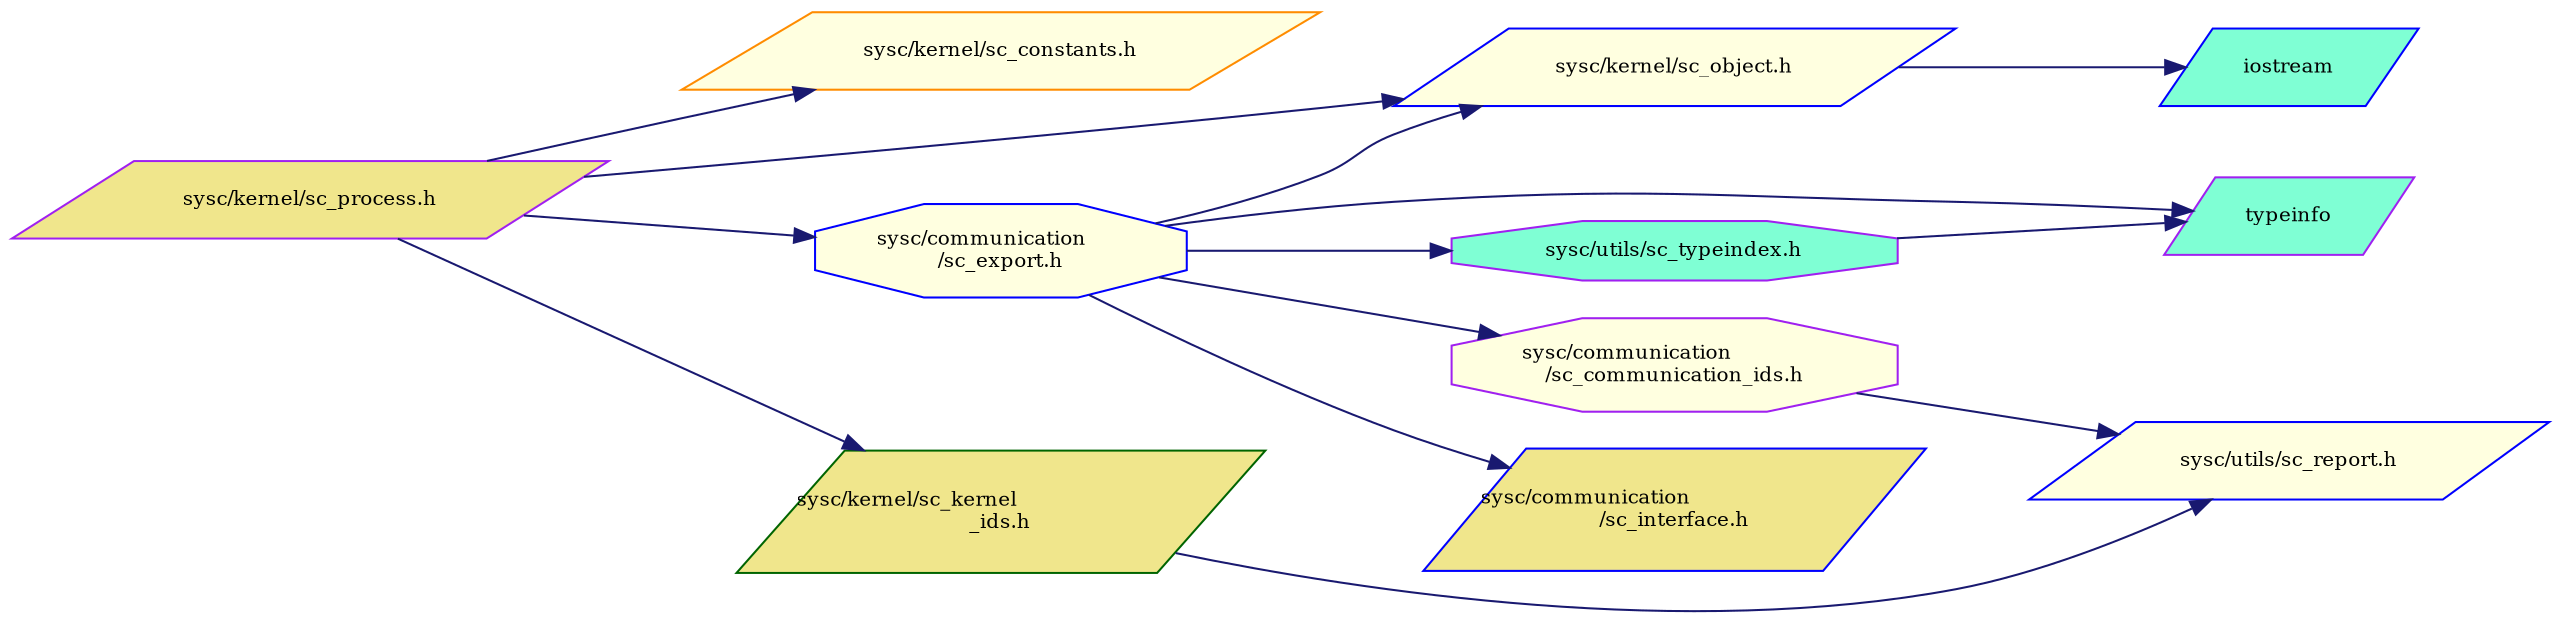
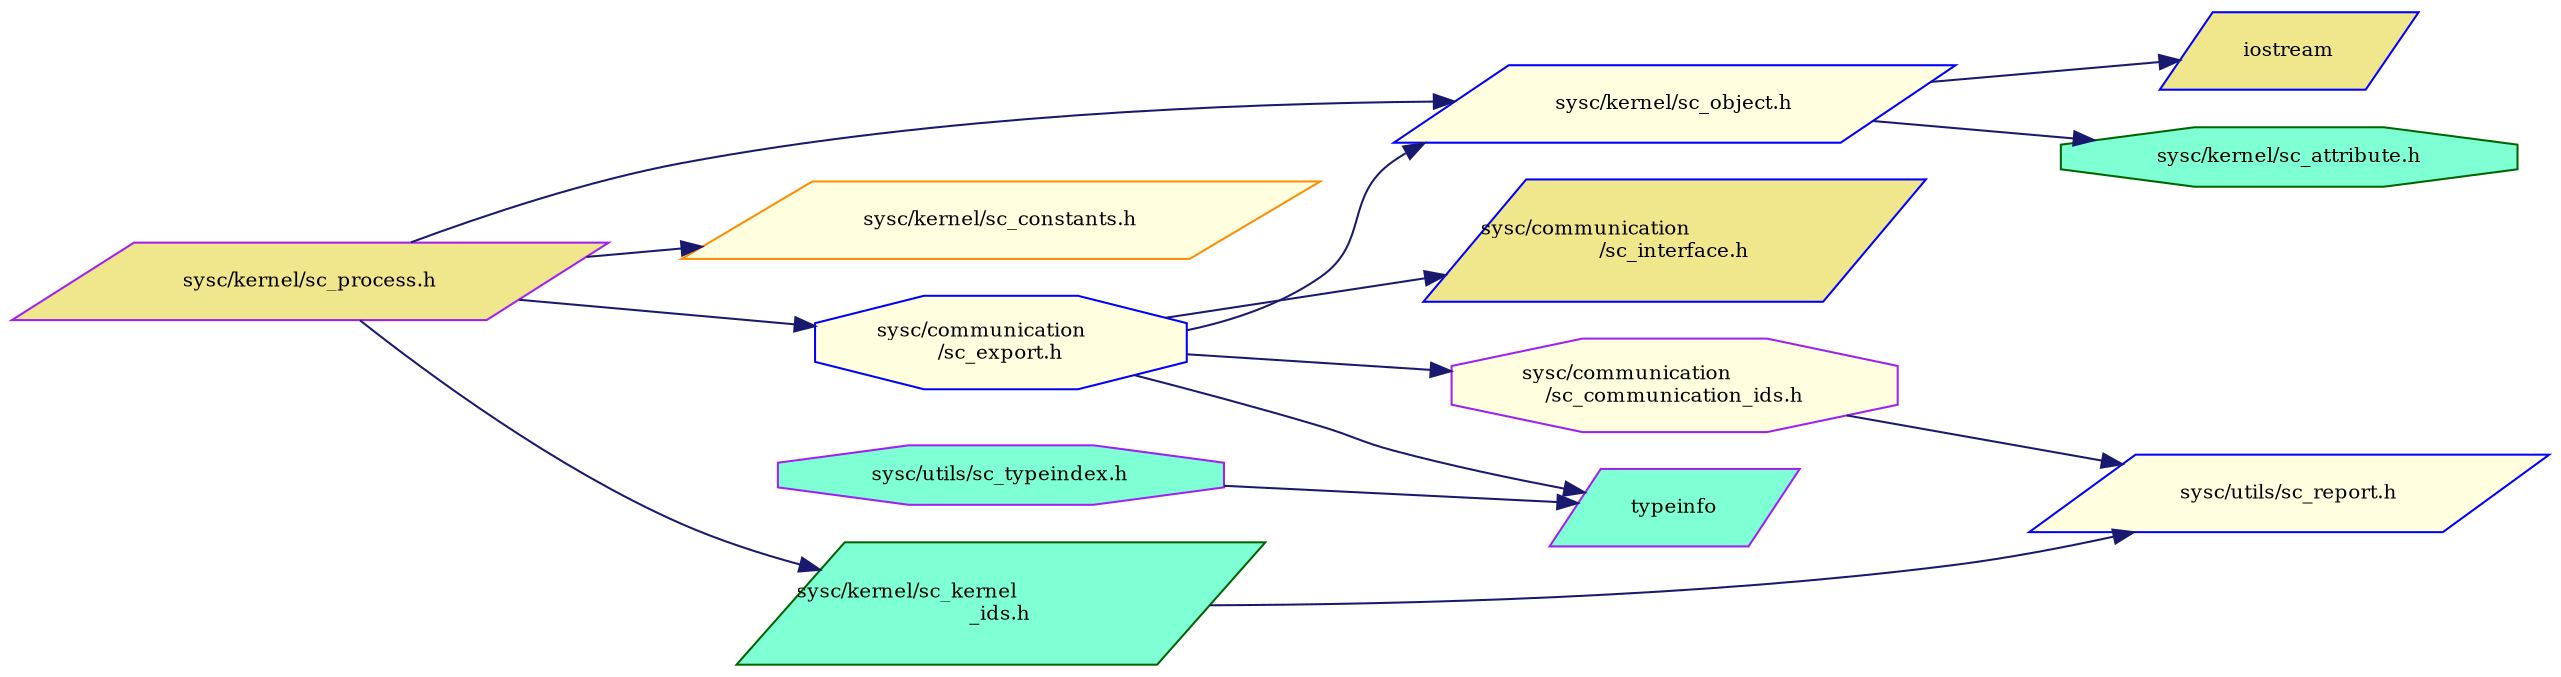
node "iostream": fillcolor aquamarine -> khaki
node "sysc/kernel/sc_attribute.h": added
edge "sysc/communication /sc_export.h" -> "sysc/utils/sc_typeindex.h": removed
node "sysc/kernel/sc_kernel _ids.h": fillcolor khaki -> aquamarine
